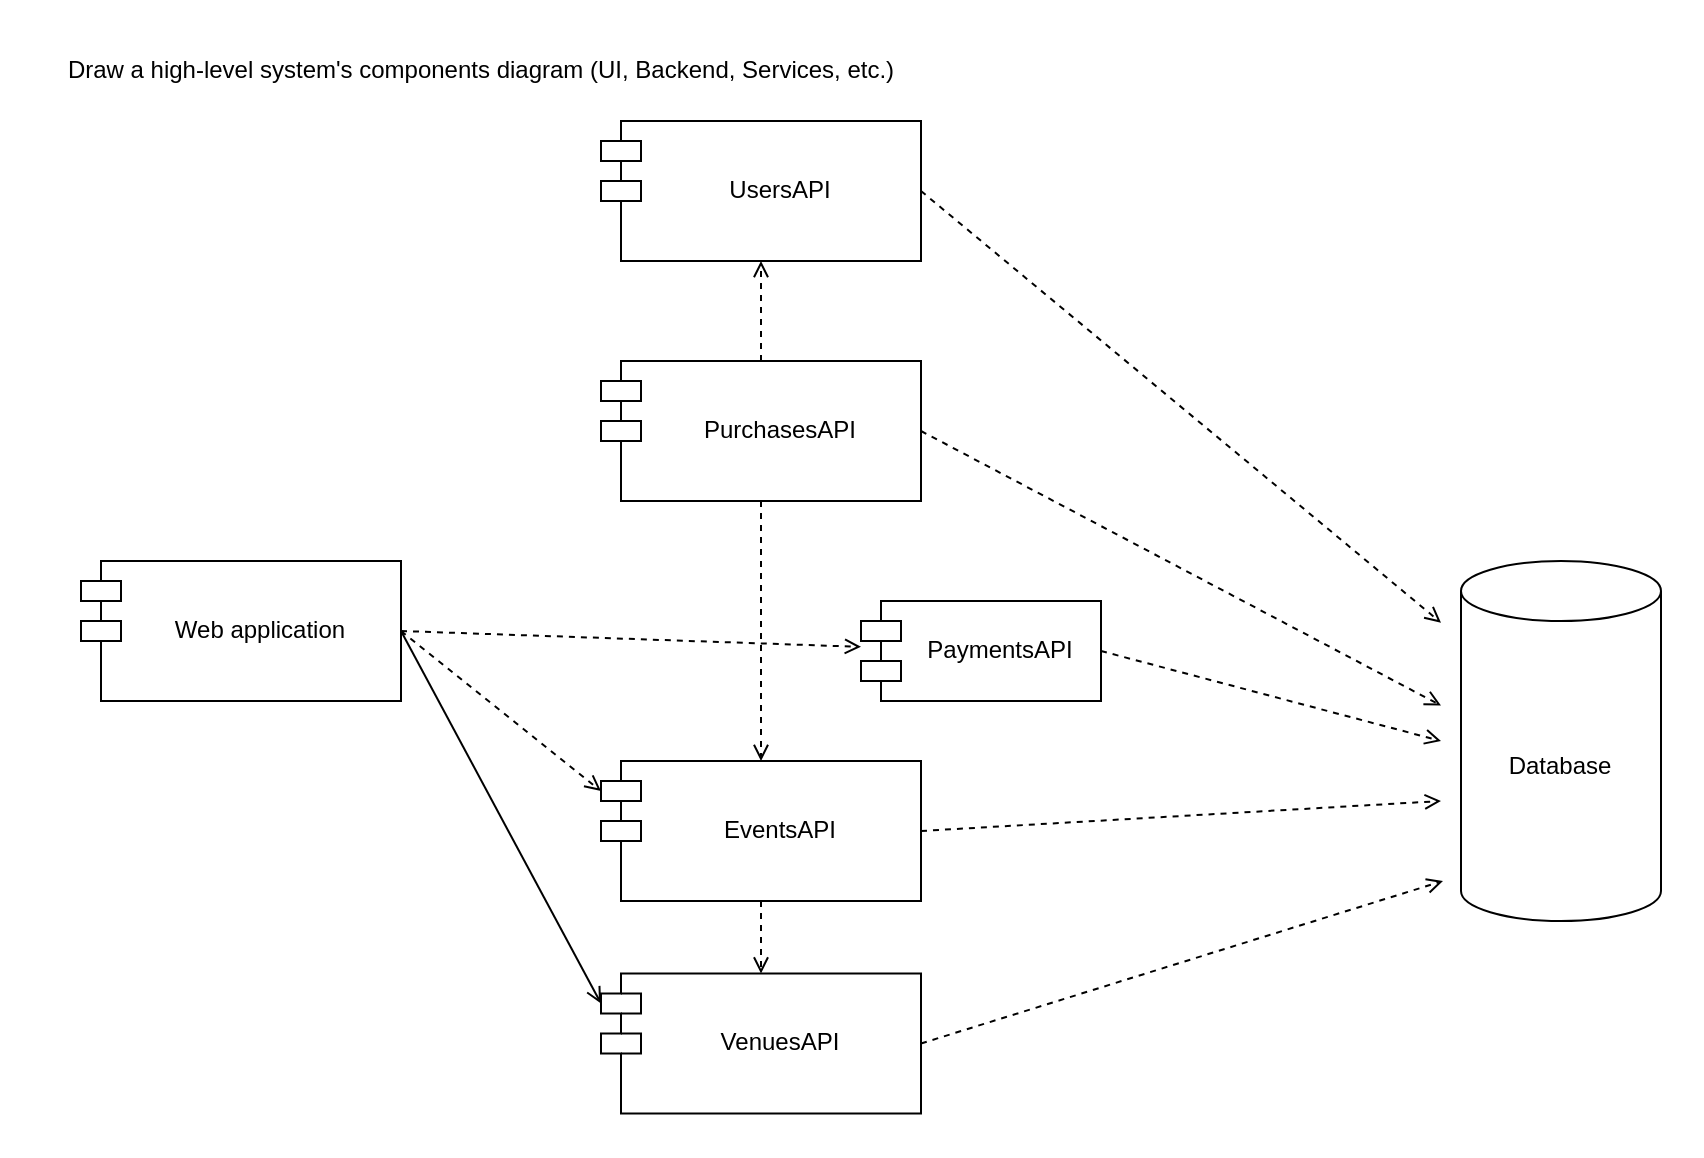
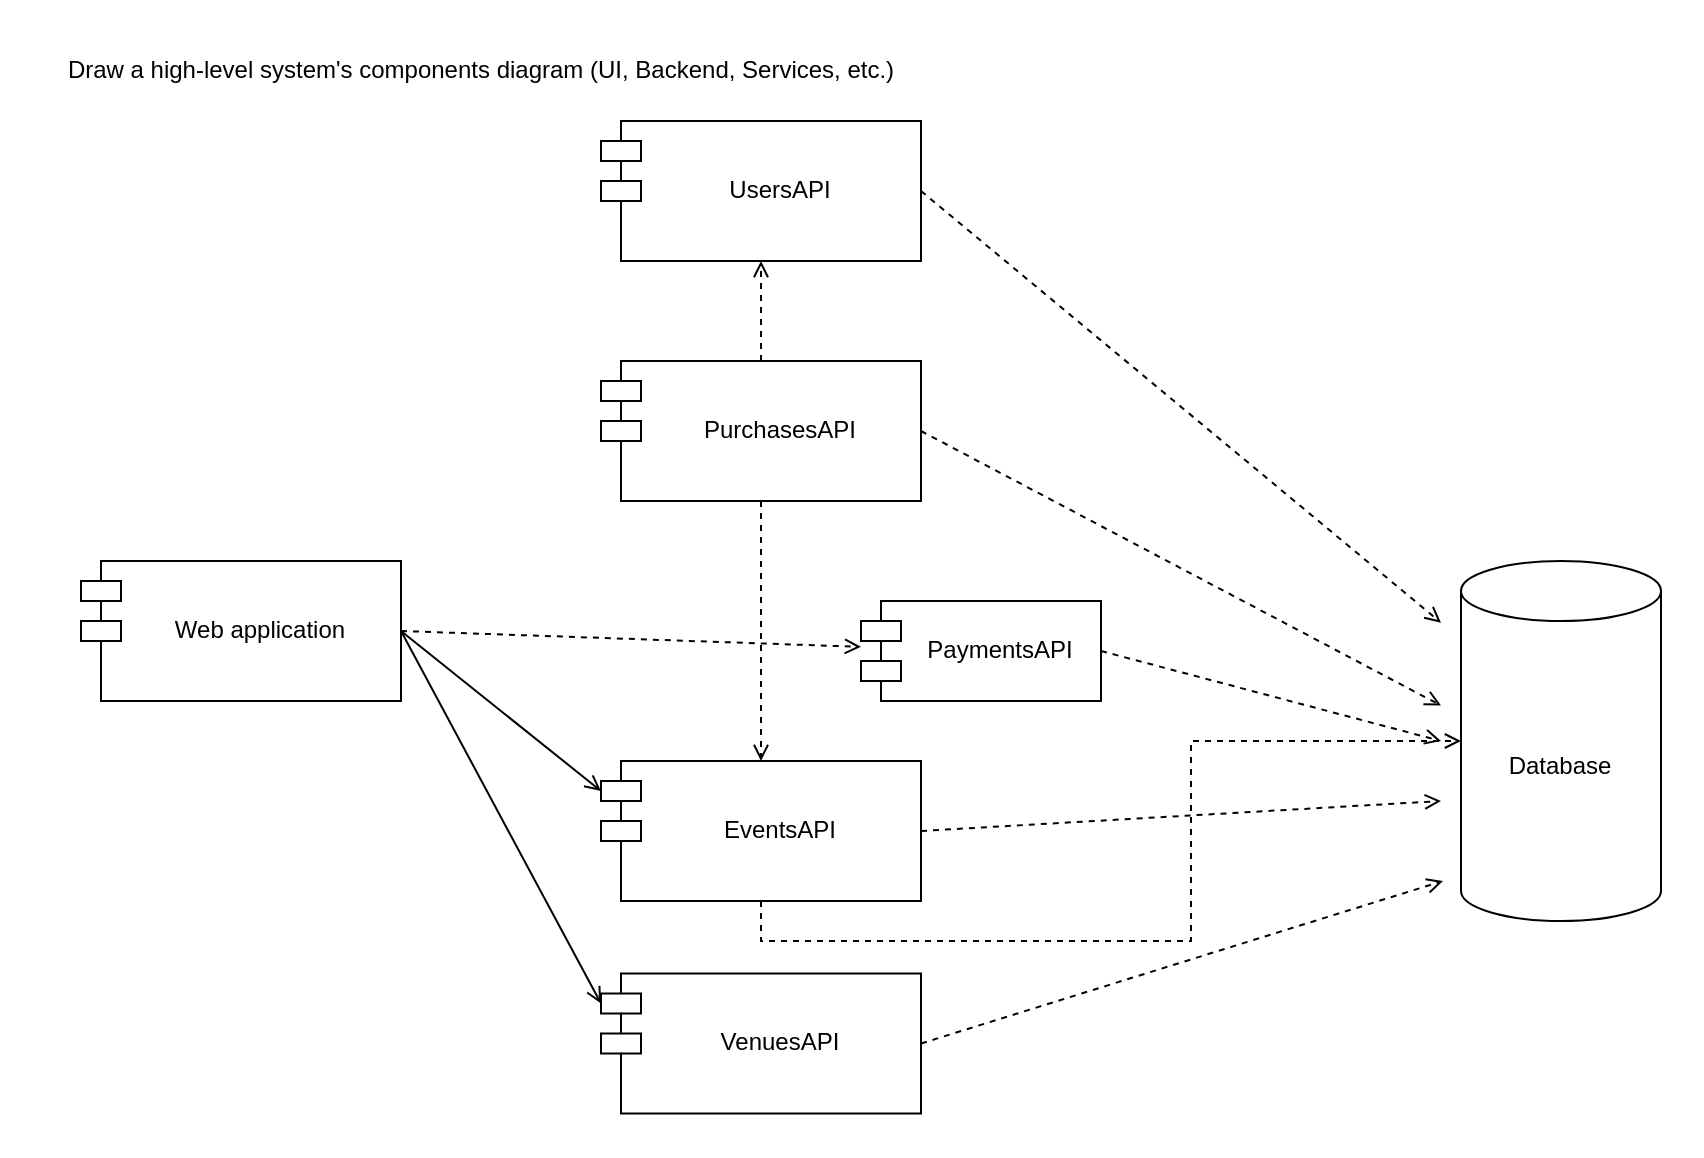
edge "Web application" -> "EventsAPI": style dashed -> solid
edge "EventsAPI" -> "VenuesAPI": now "EventsAPI" -> "Database"
